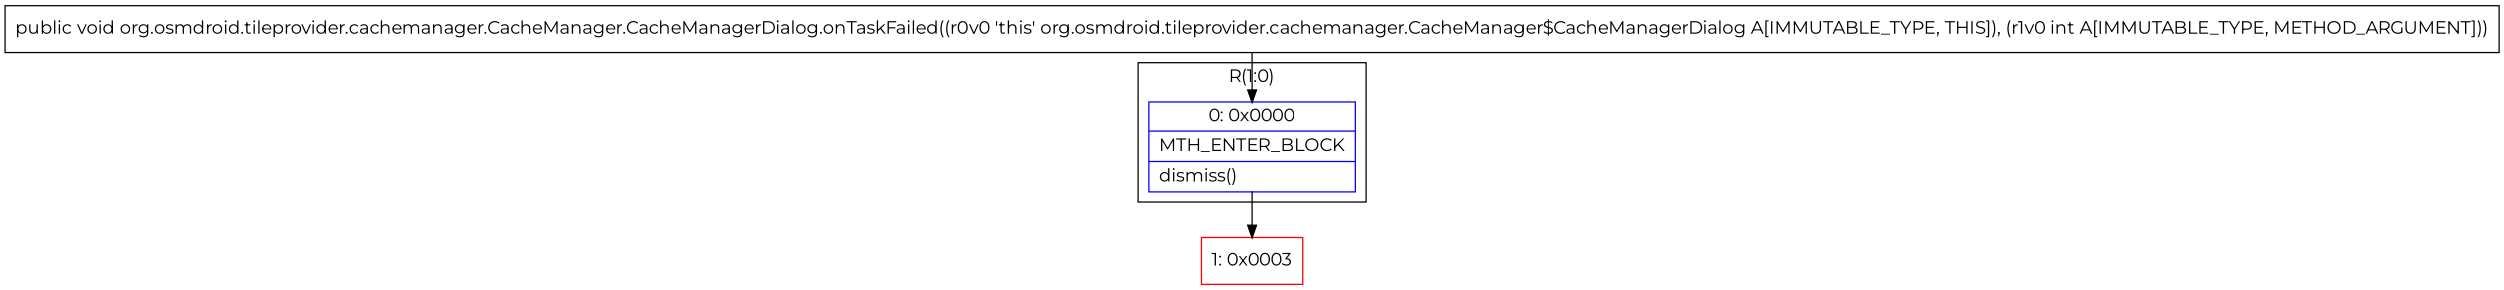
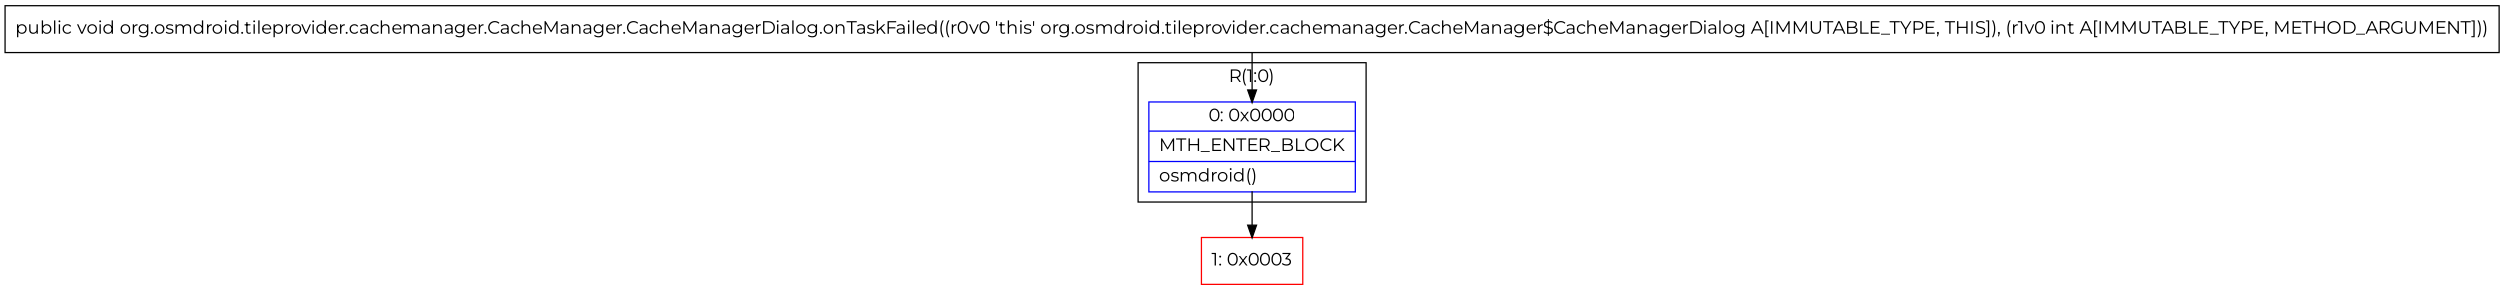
node "0: 0x0000": text "dismiss()" -> "osmdroid()"
